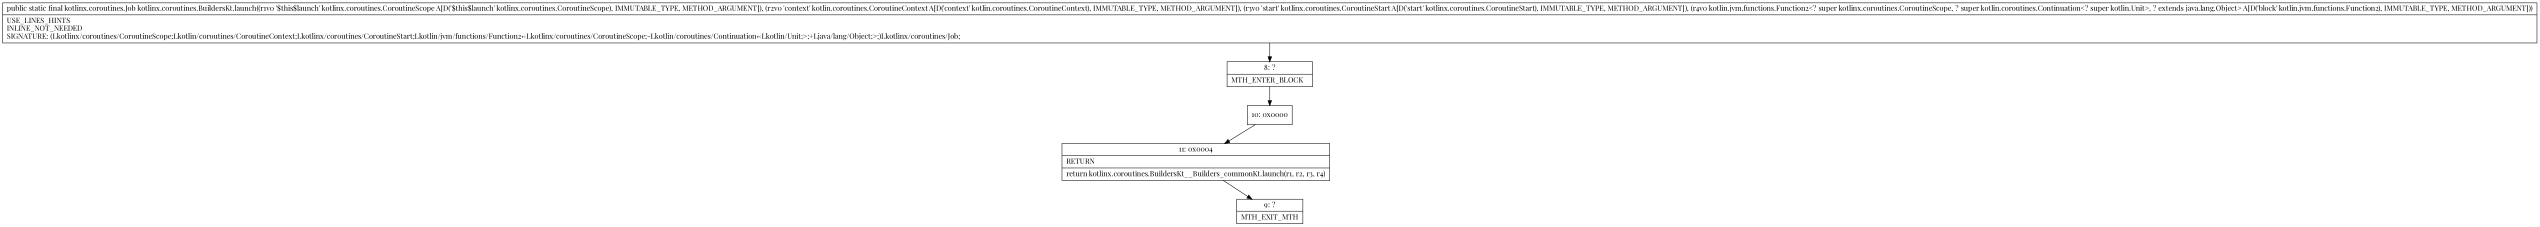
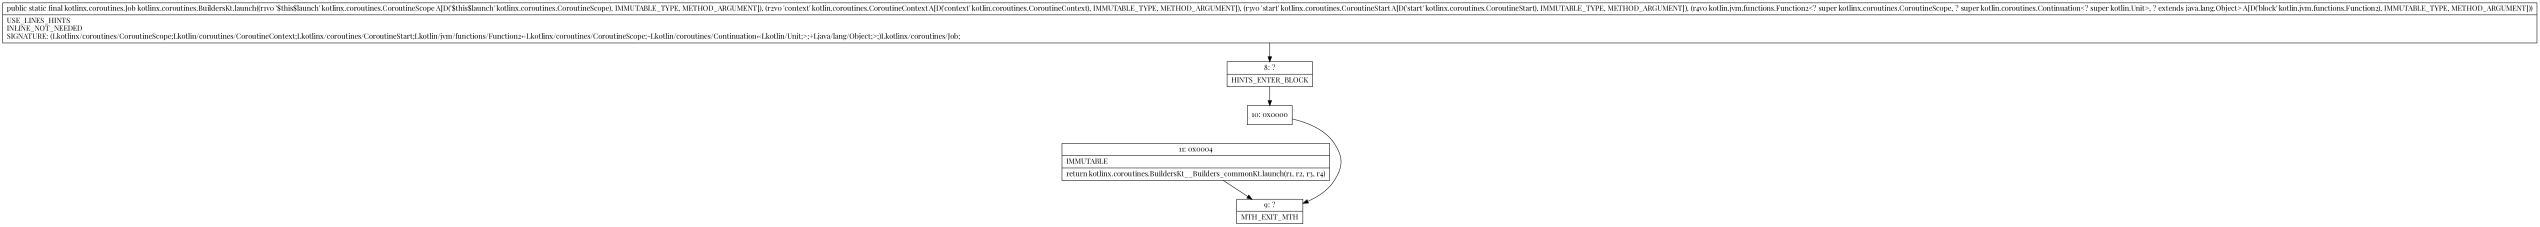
node "8: ?": text "MTH_ENTER_BLOCK" -> "HINTS_ENTER_BLOCK"
edge "10: 0x0000" -> "11: 0x0004": now "10: 0x0000" -> "9: ?"
node "11: 0x0004": text "RETURN" -> "IMMUTABLE"
